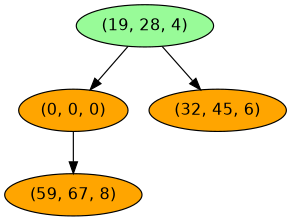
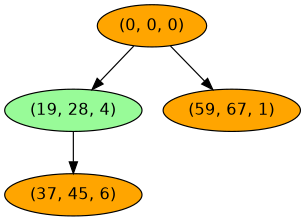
edge "(19, 28, 4)" -> "(0, 0, 0)": reversed
node "(32, 45, 6)": label "(32, 45, 6)" -> "(37, 45, 6)"
node "(59, 67, 8)": label "(59, 67, 8)" -> "(59, 67, 1)"
